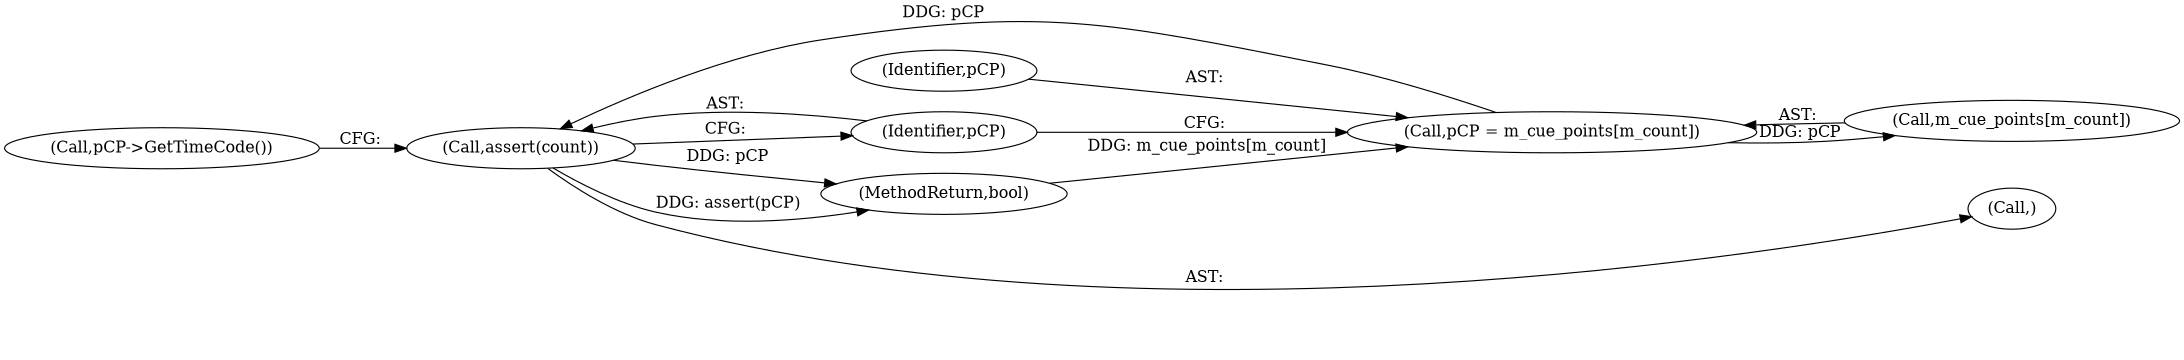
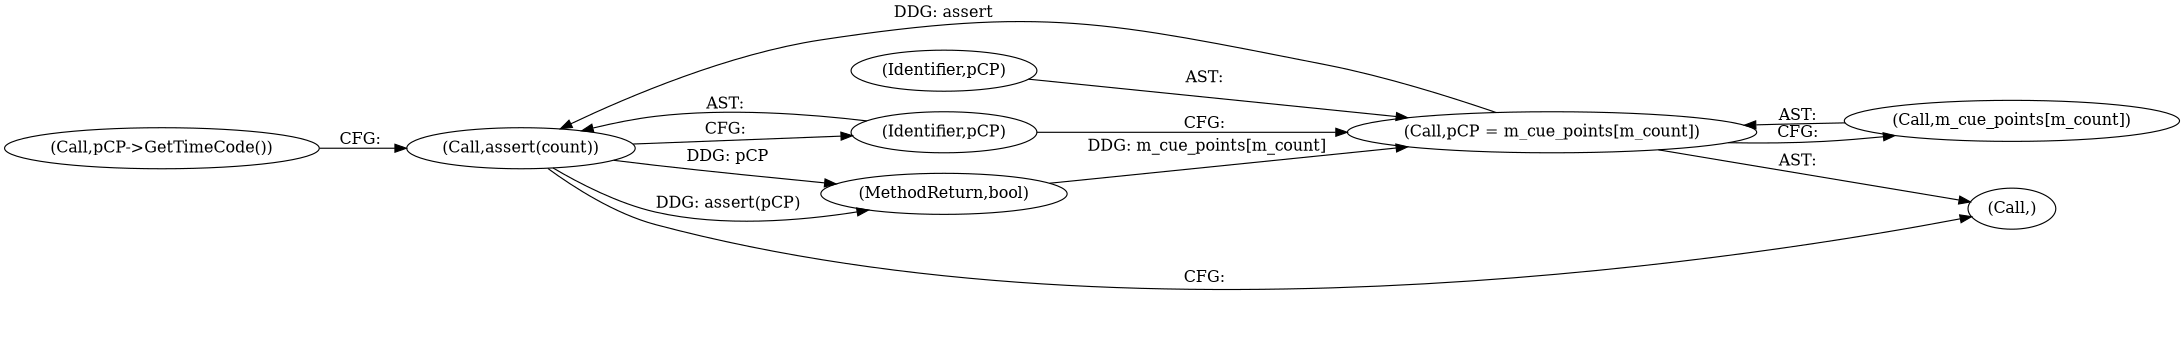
edge "(Call,pCP = m_cue_points[m_count])" -> "(Call,assert(count))": label "DDG: pCP" -> "DDG: assert"
edge "(Call,pCP = m_cue_points[m_count])" -> "(Call,m_cue_points[m_count])": label "DDG: pCP" -> "CFG: "
edge "(Call,pCP = m_cue_points[m_count])" -> "(Call,)": added, label "AST:"
edge "(Call,assert(count))" -> "(Call,)": label "AST: " -> "CFG: "
